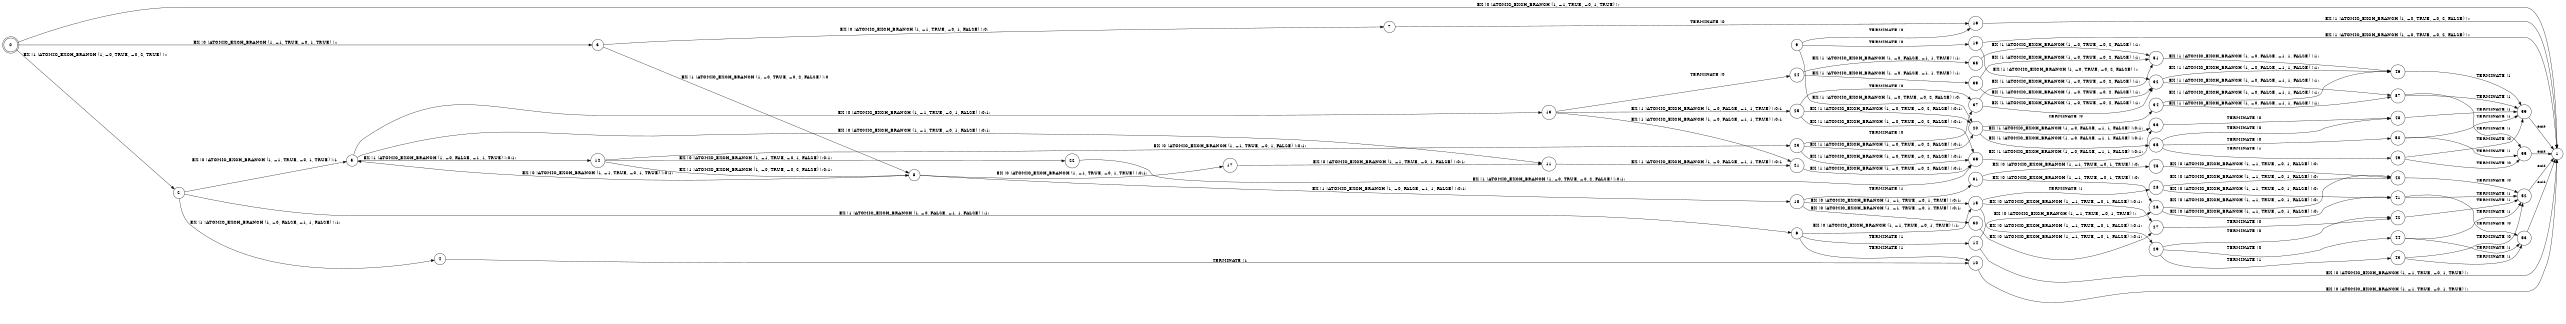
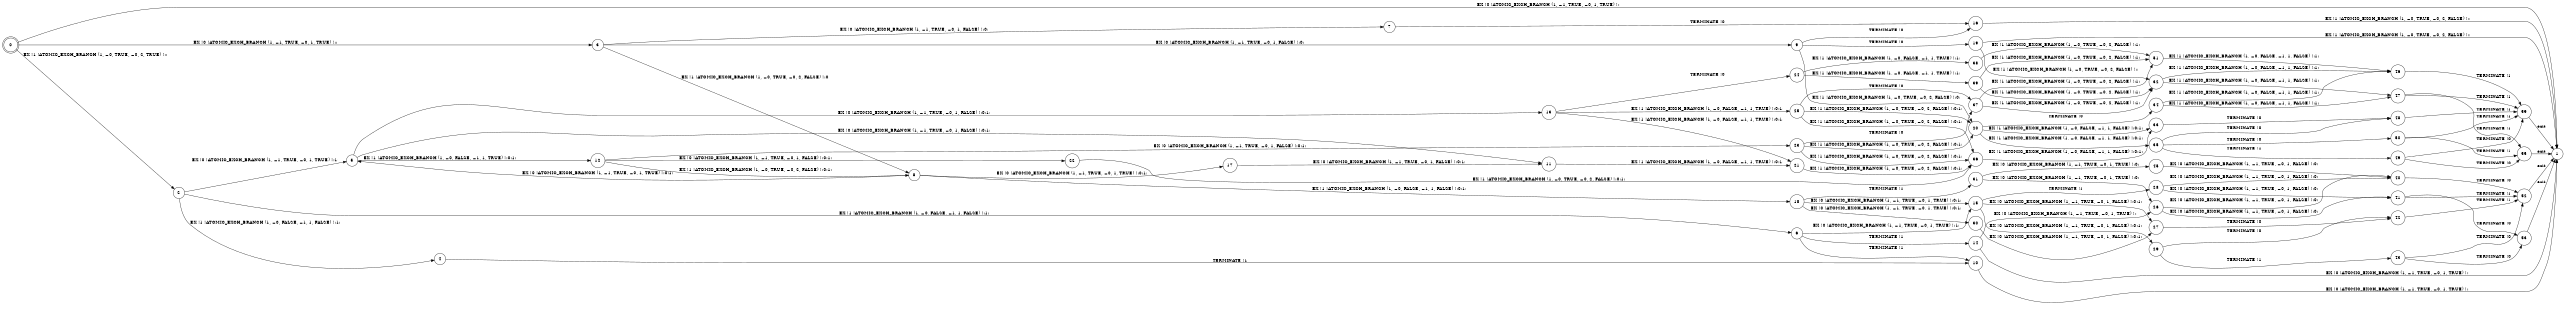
edge "3" -> "9": added, label "EX !0 !ATOMIC_EXCH_BRANCH (1, +1, TRUE, +0, 1, FALSE) !:0:"
node "87": label "87" -> "47"
node "44": removed
edge "43" -> "53": label "TERMINATE !1" -> "TERMINATE !0"
